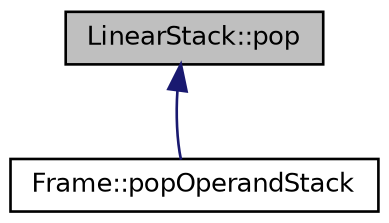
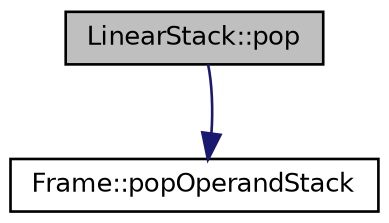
edge "Frame::popOperandStack" -> "LinearStack::pop": reversed
